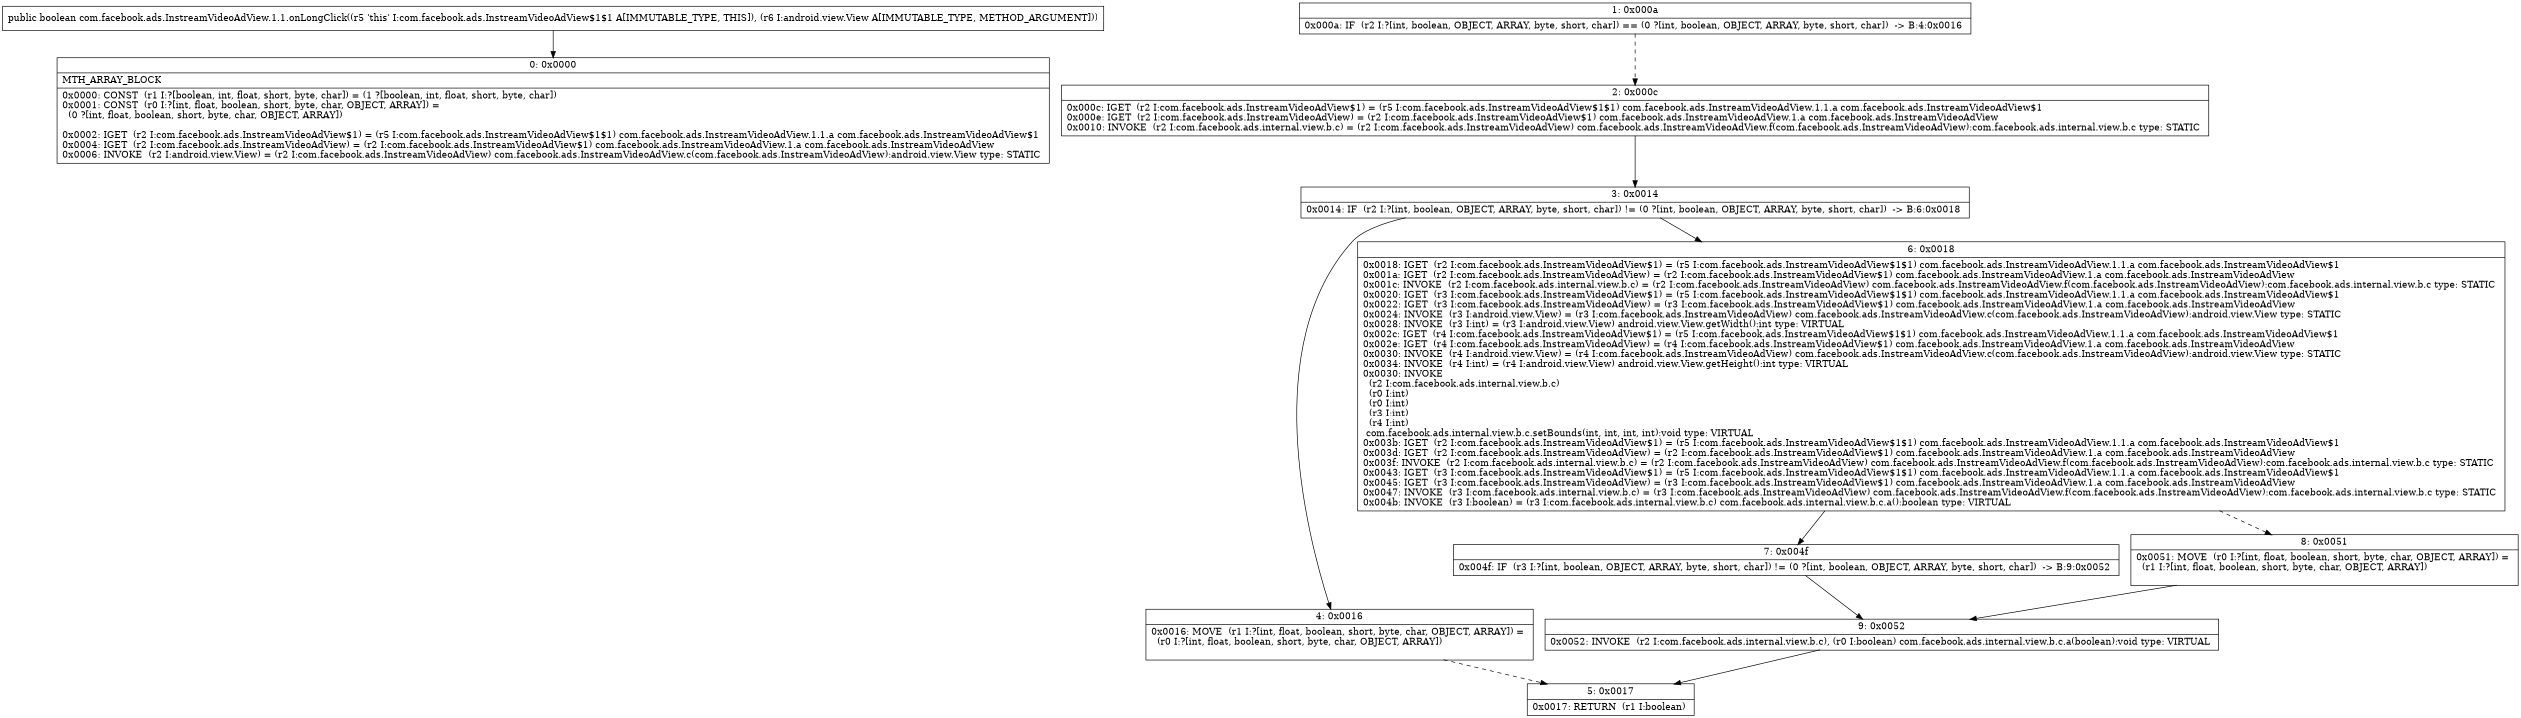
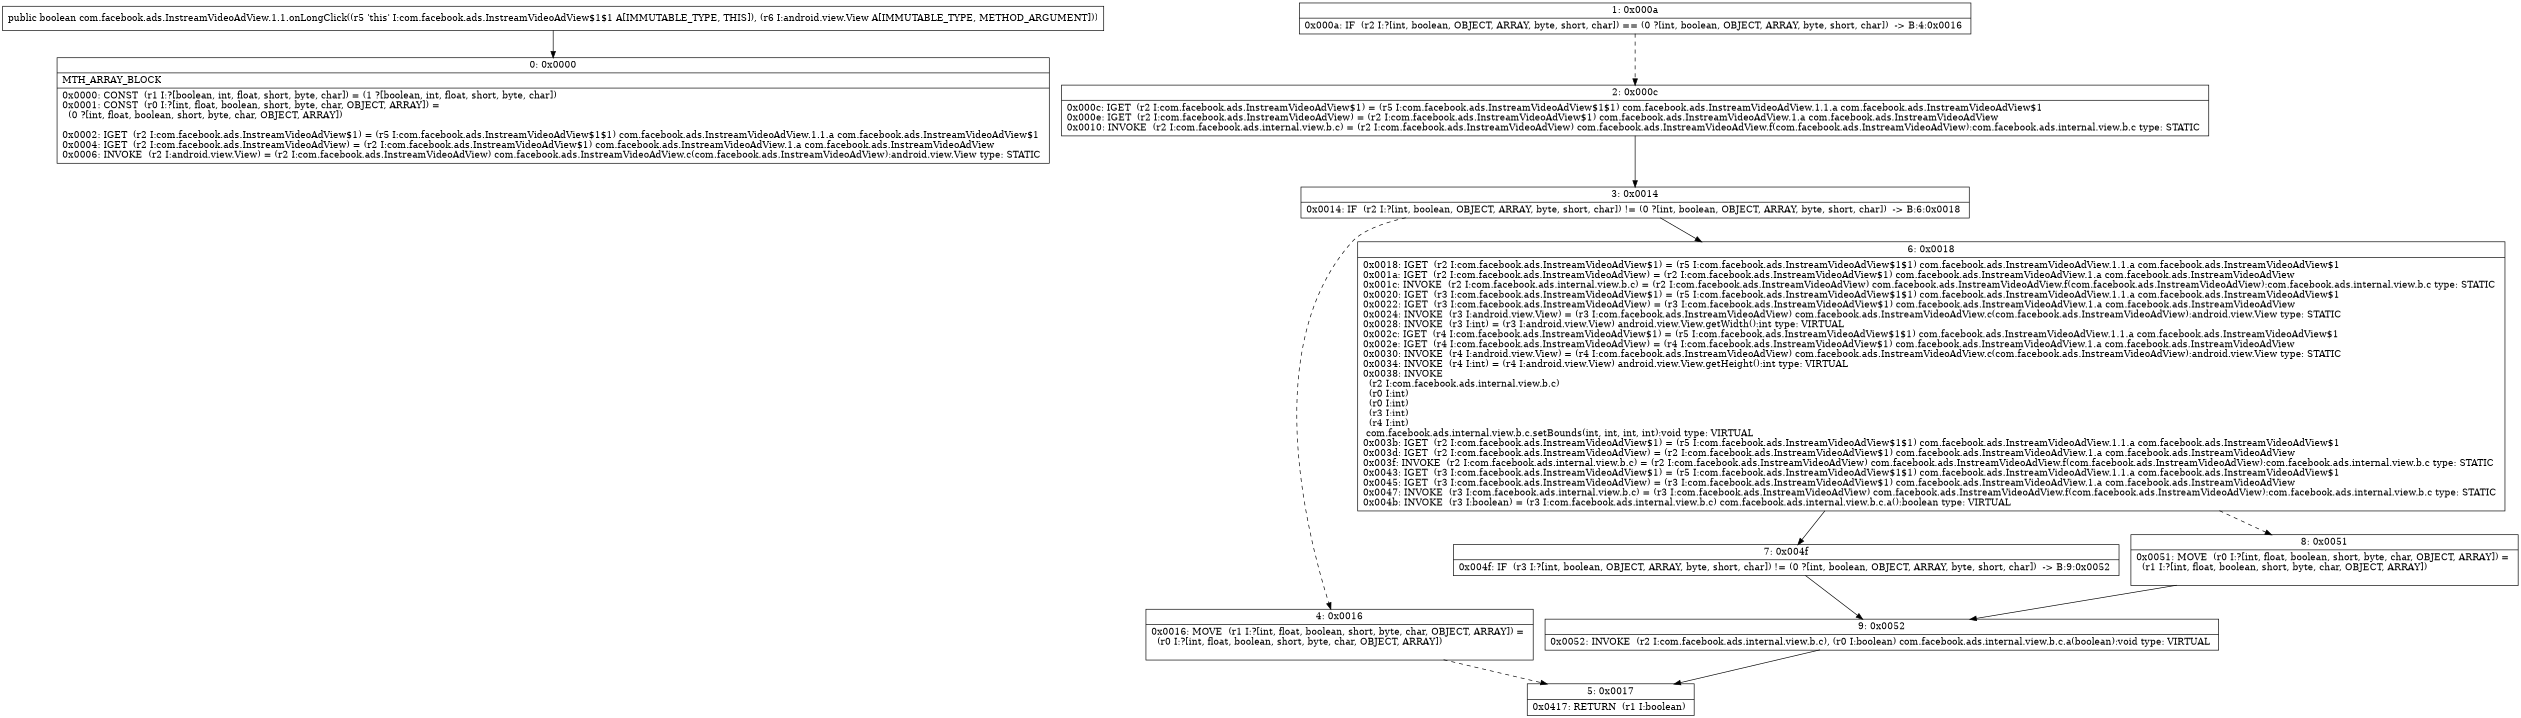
node "6: 0x0018": text "0x0030: INVOKE" -> "0x0038: INVOKE"
edge "3: 0x0014" -> "4: 0x0016": style solid -> dashed
node "5: 0x0017": text "0x0017: RETURN  (r1 I:boolean)" -> "0x0417: RETURN  (r1 I:boolean)"
